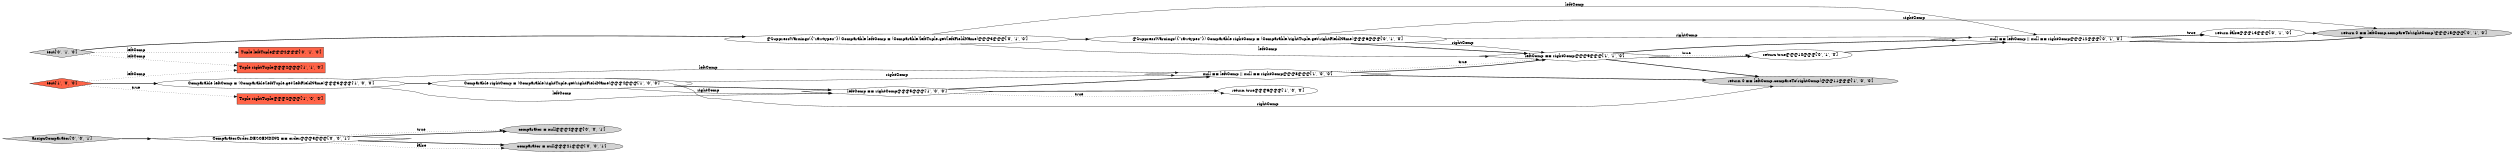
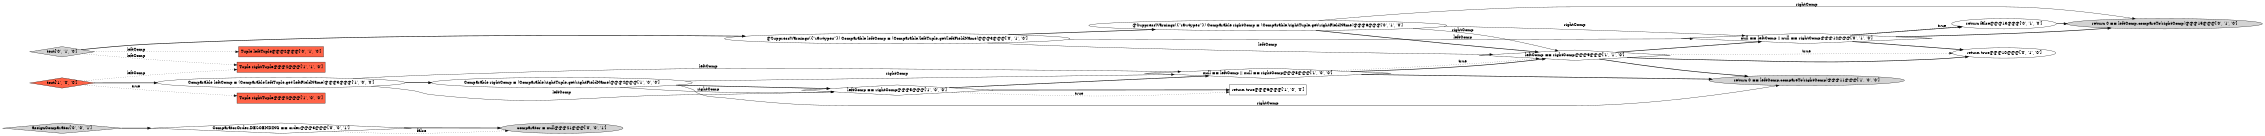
edge "return true@@@10@@@['0', '1', '0']" -> "null == leftComp || null == rightComp@@@12@@@['0', '1', '0']": reversed
node "return true@@@6@@@['1', '0', '0']": shape ellipse -> box
node "comparator = null@@@4@@@['0', '0', '1']": removed
